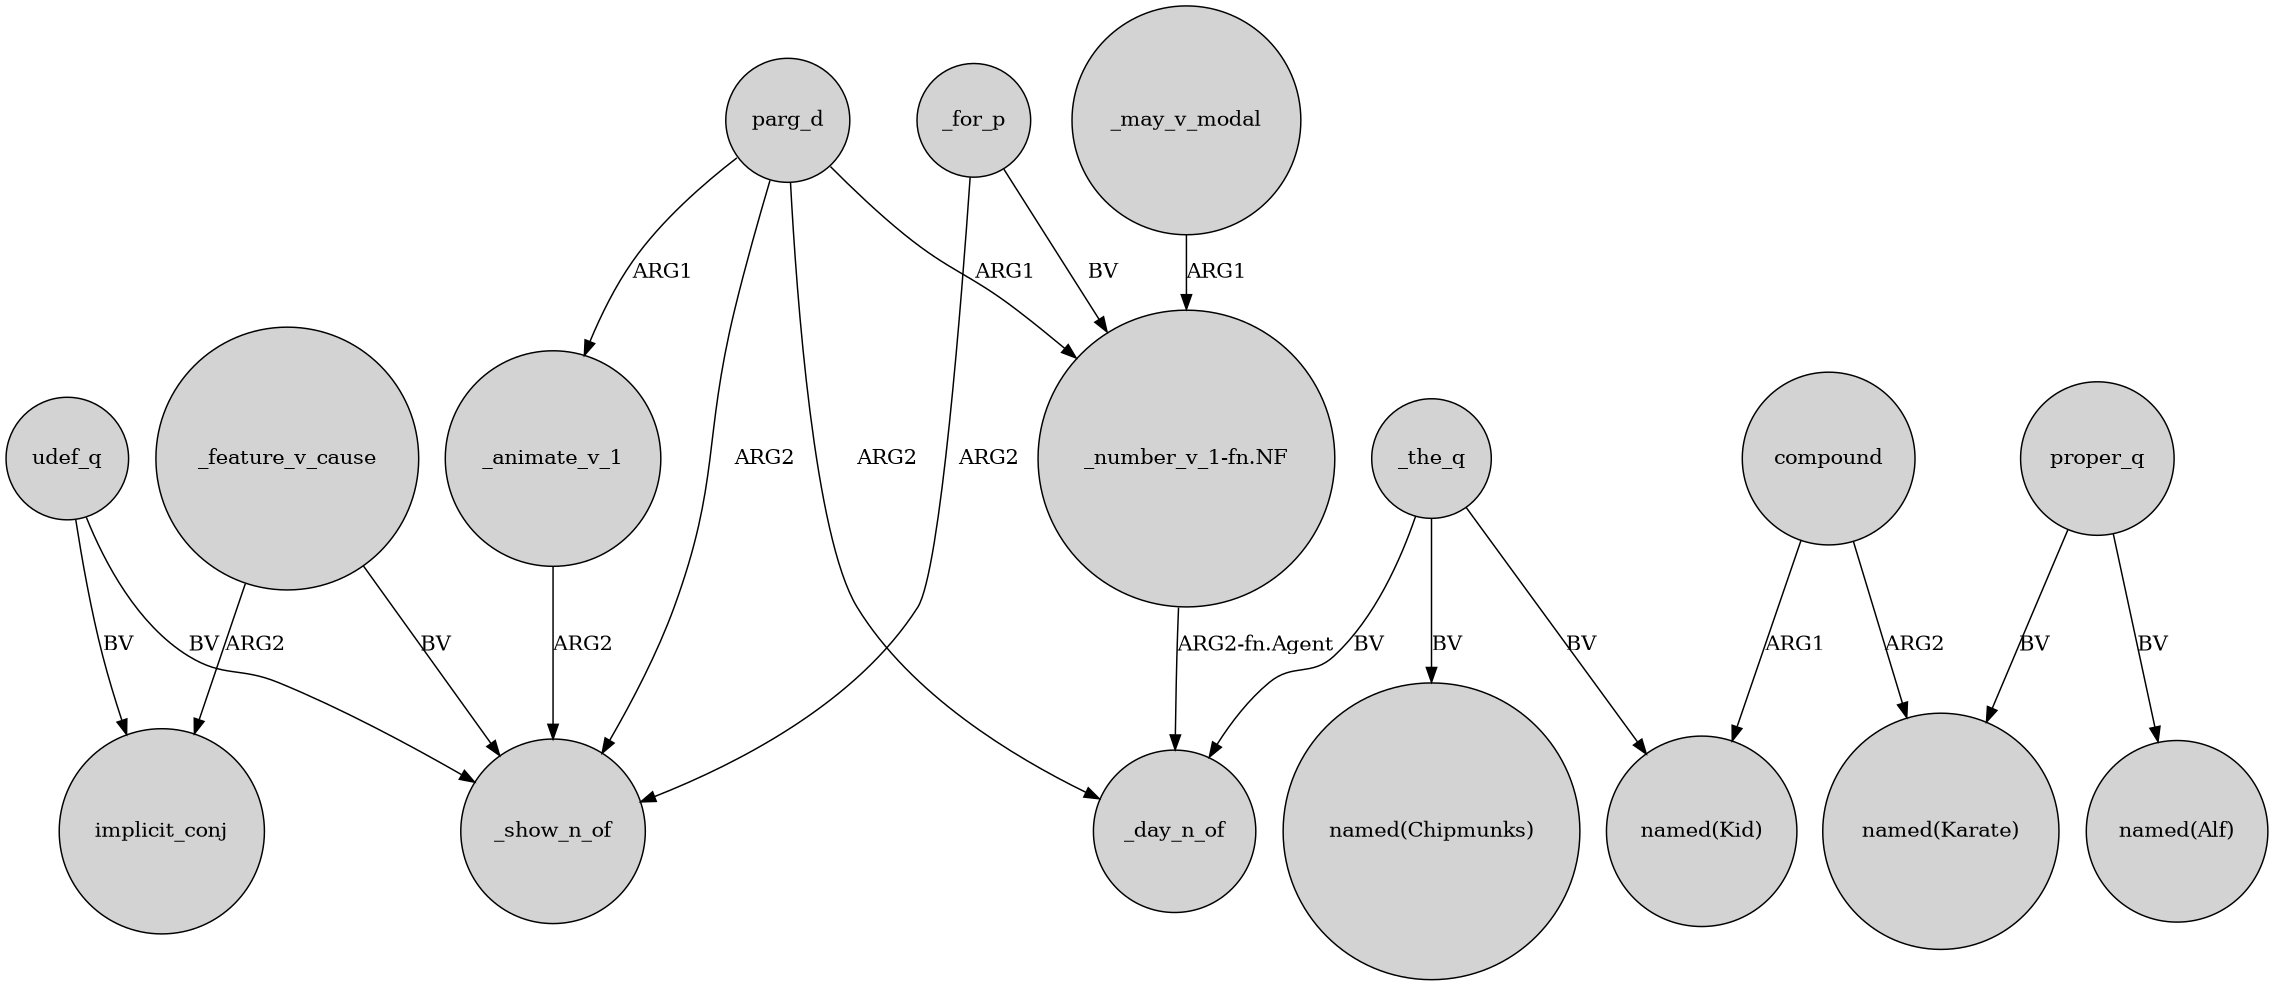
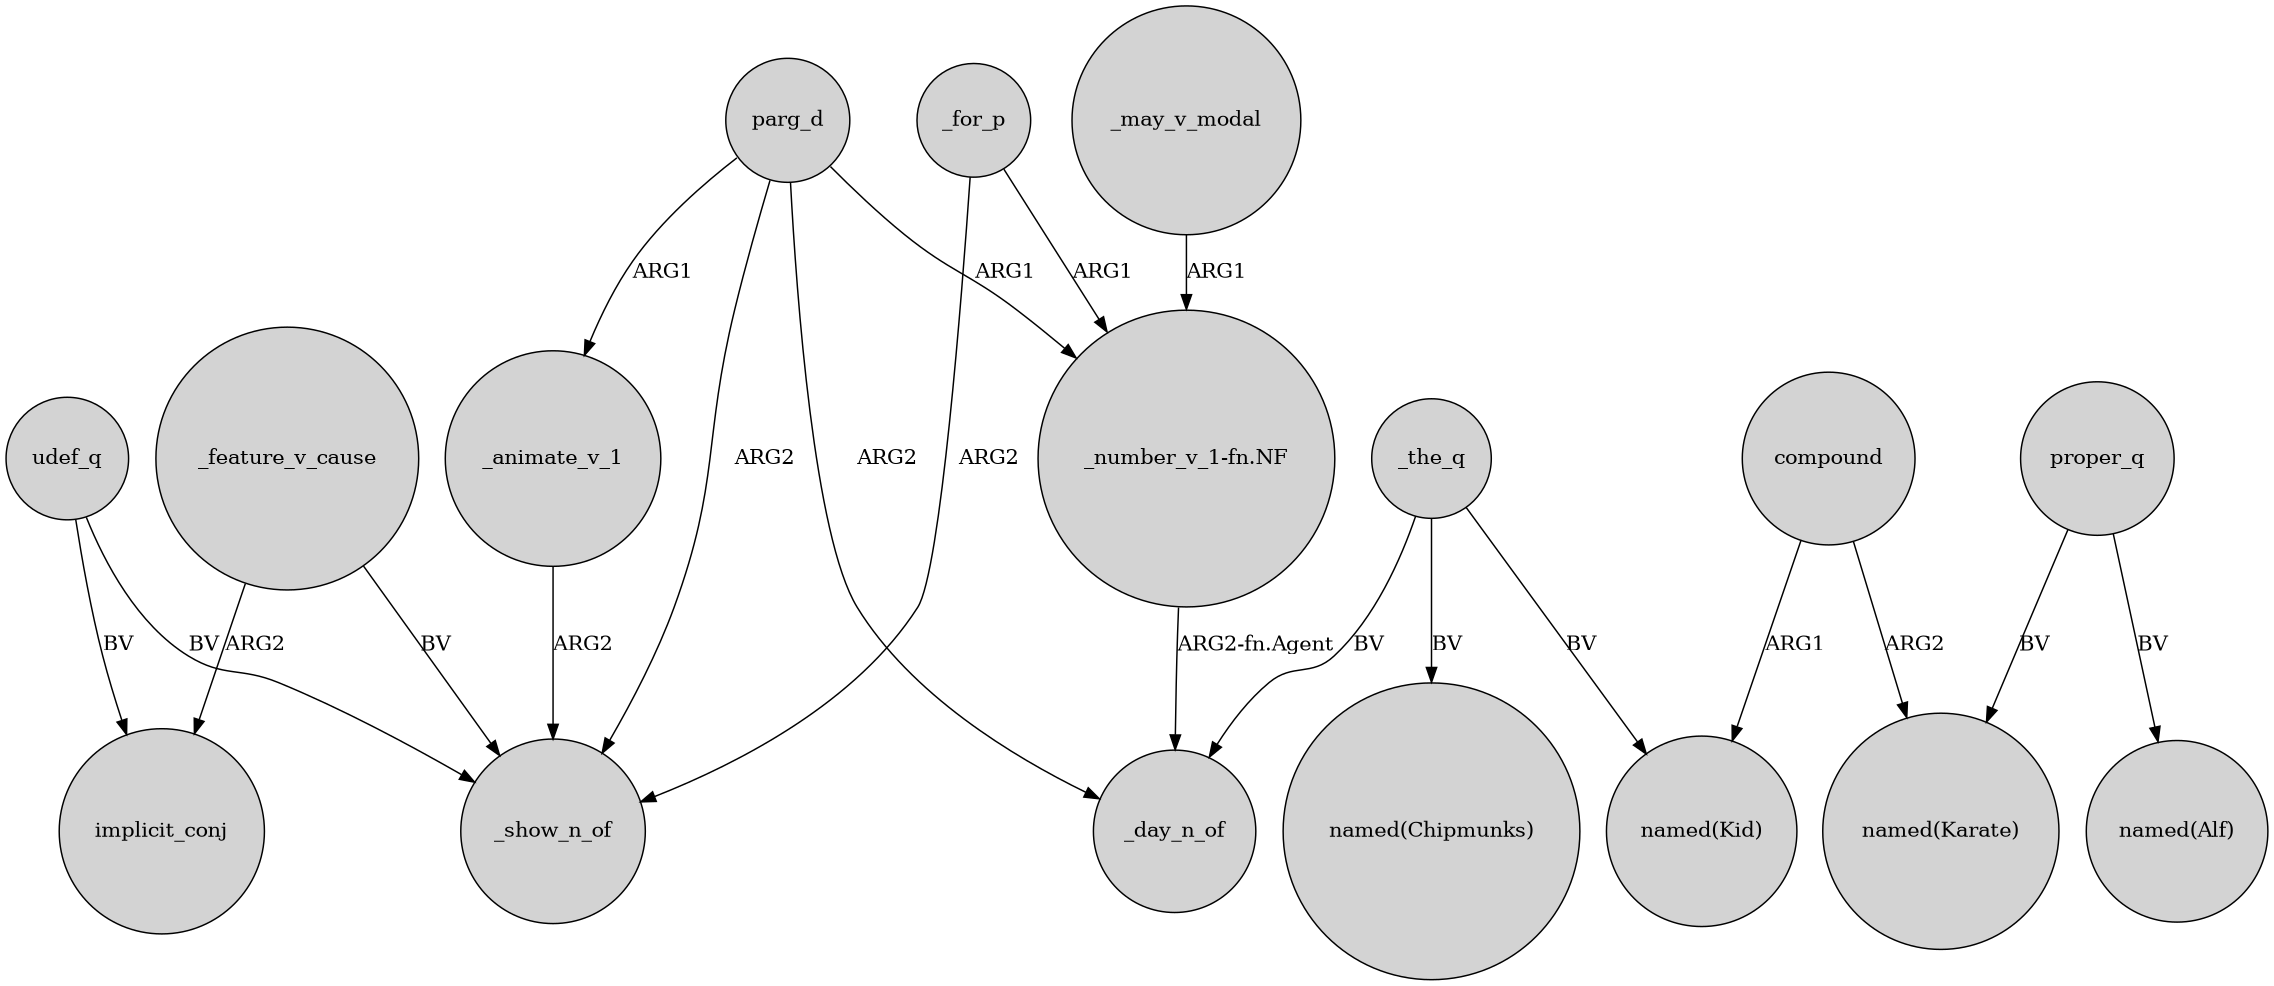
edge "_for_p" -> "_number_v_1-fn.NF": label "BV" -> "ARG1"
